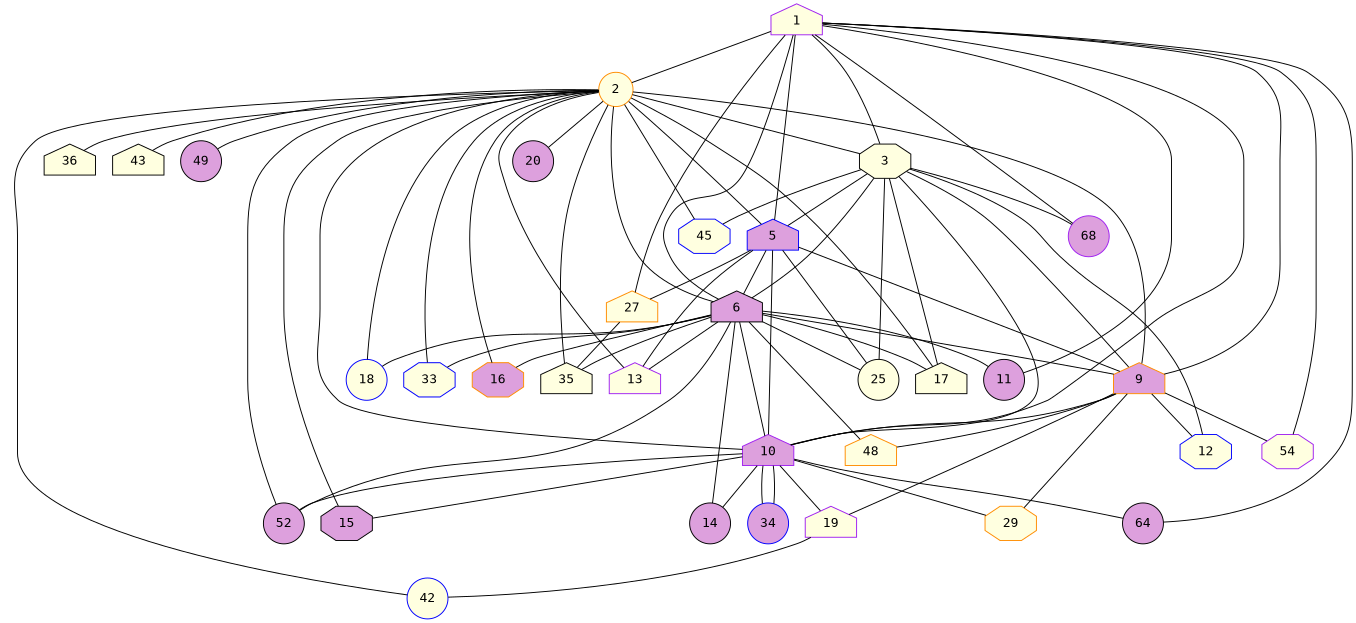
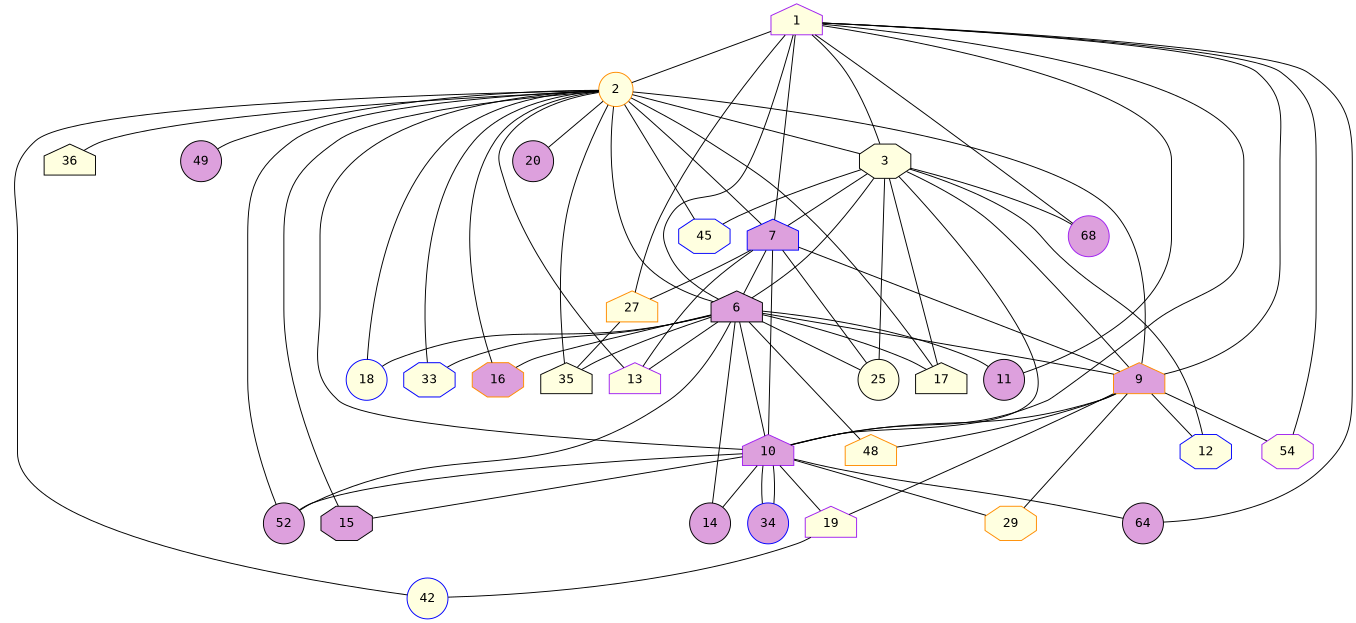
node "43": removed
node "5": label "5" -> "7"
